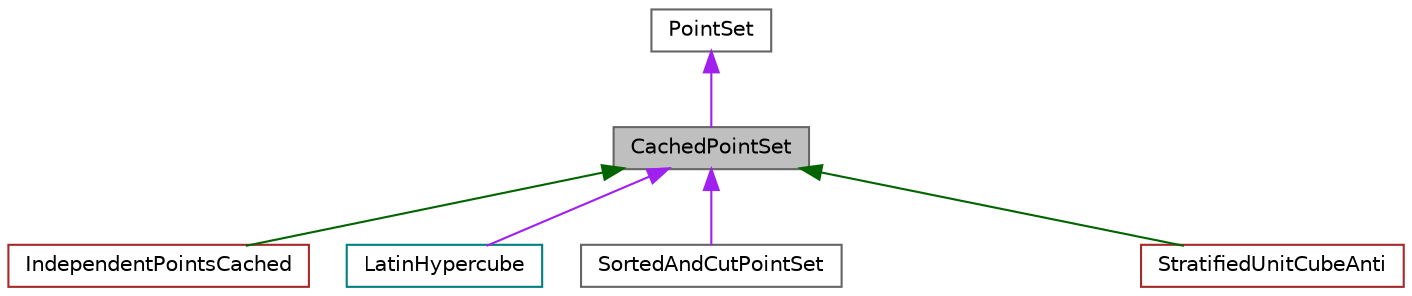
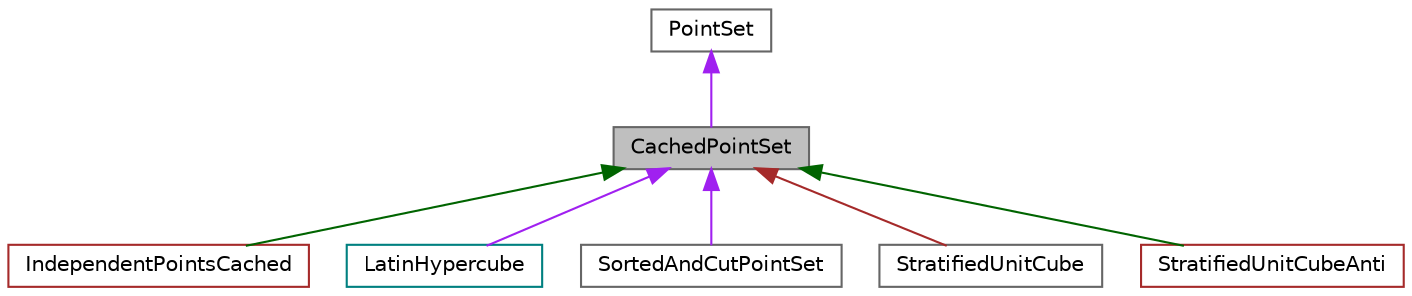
node "StratifiedUnitCube": added
